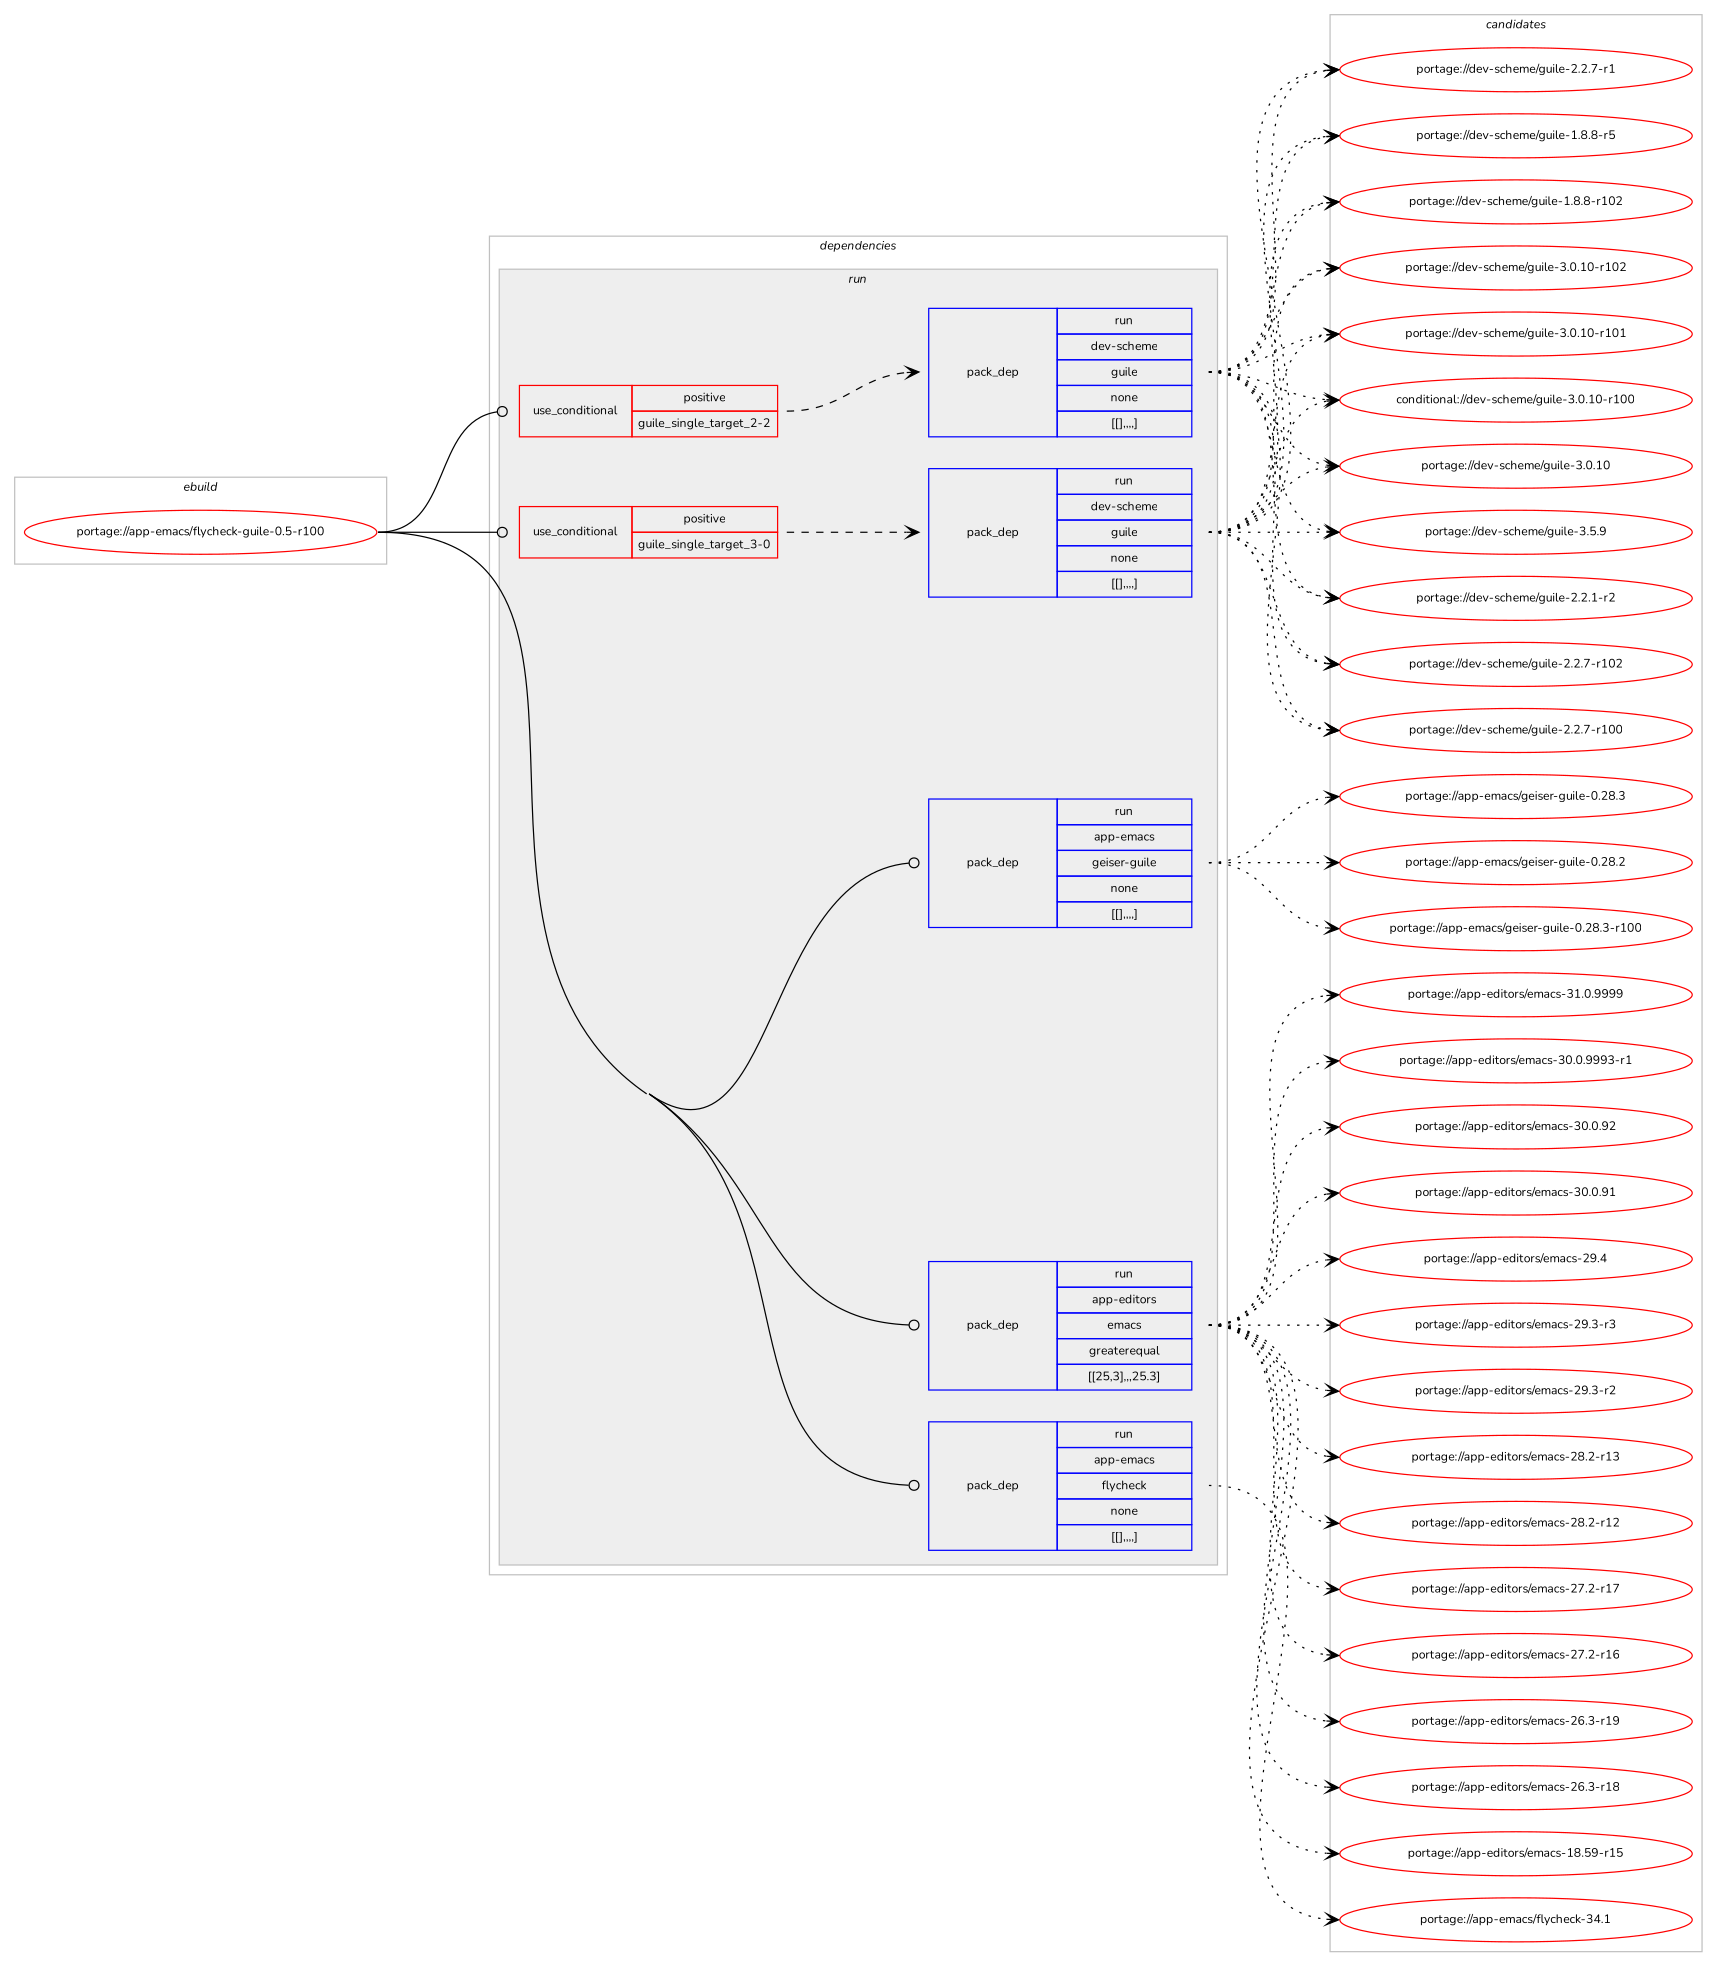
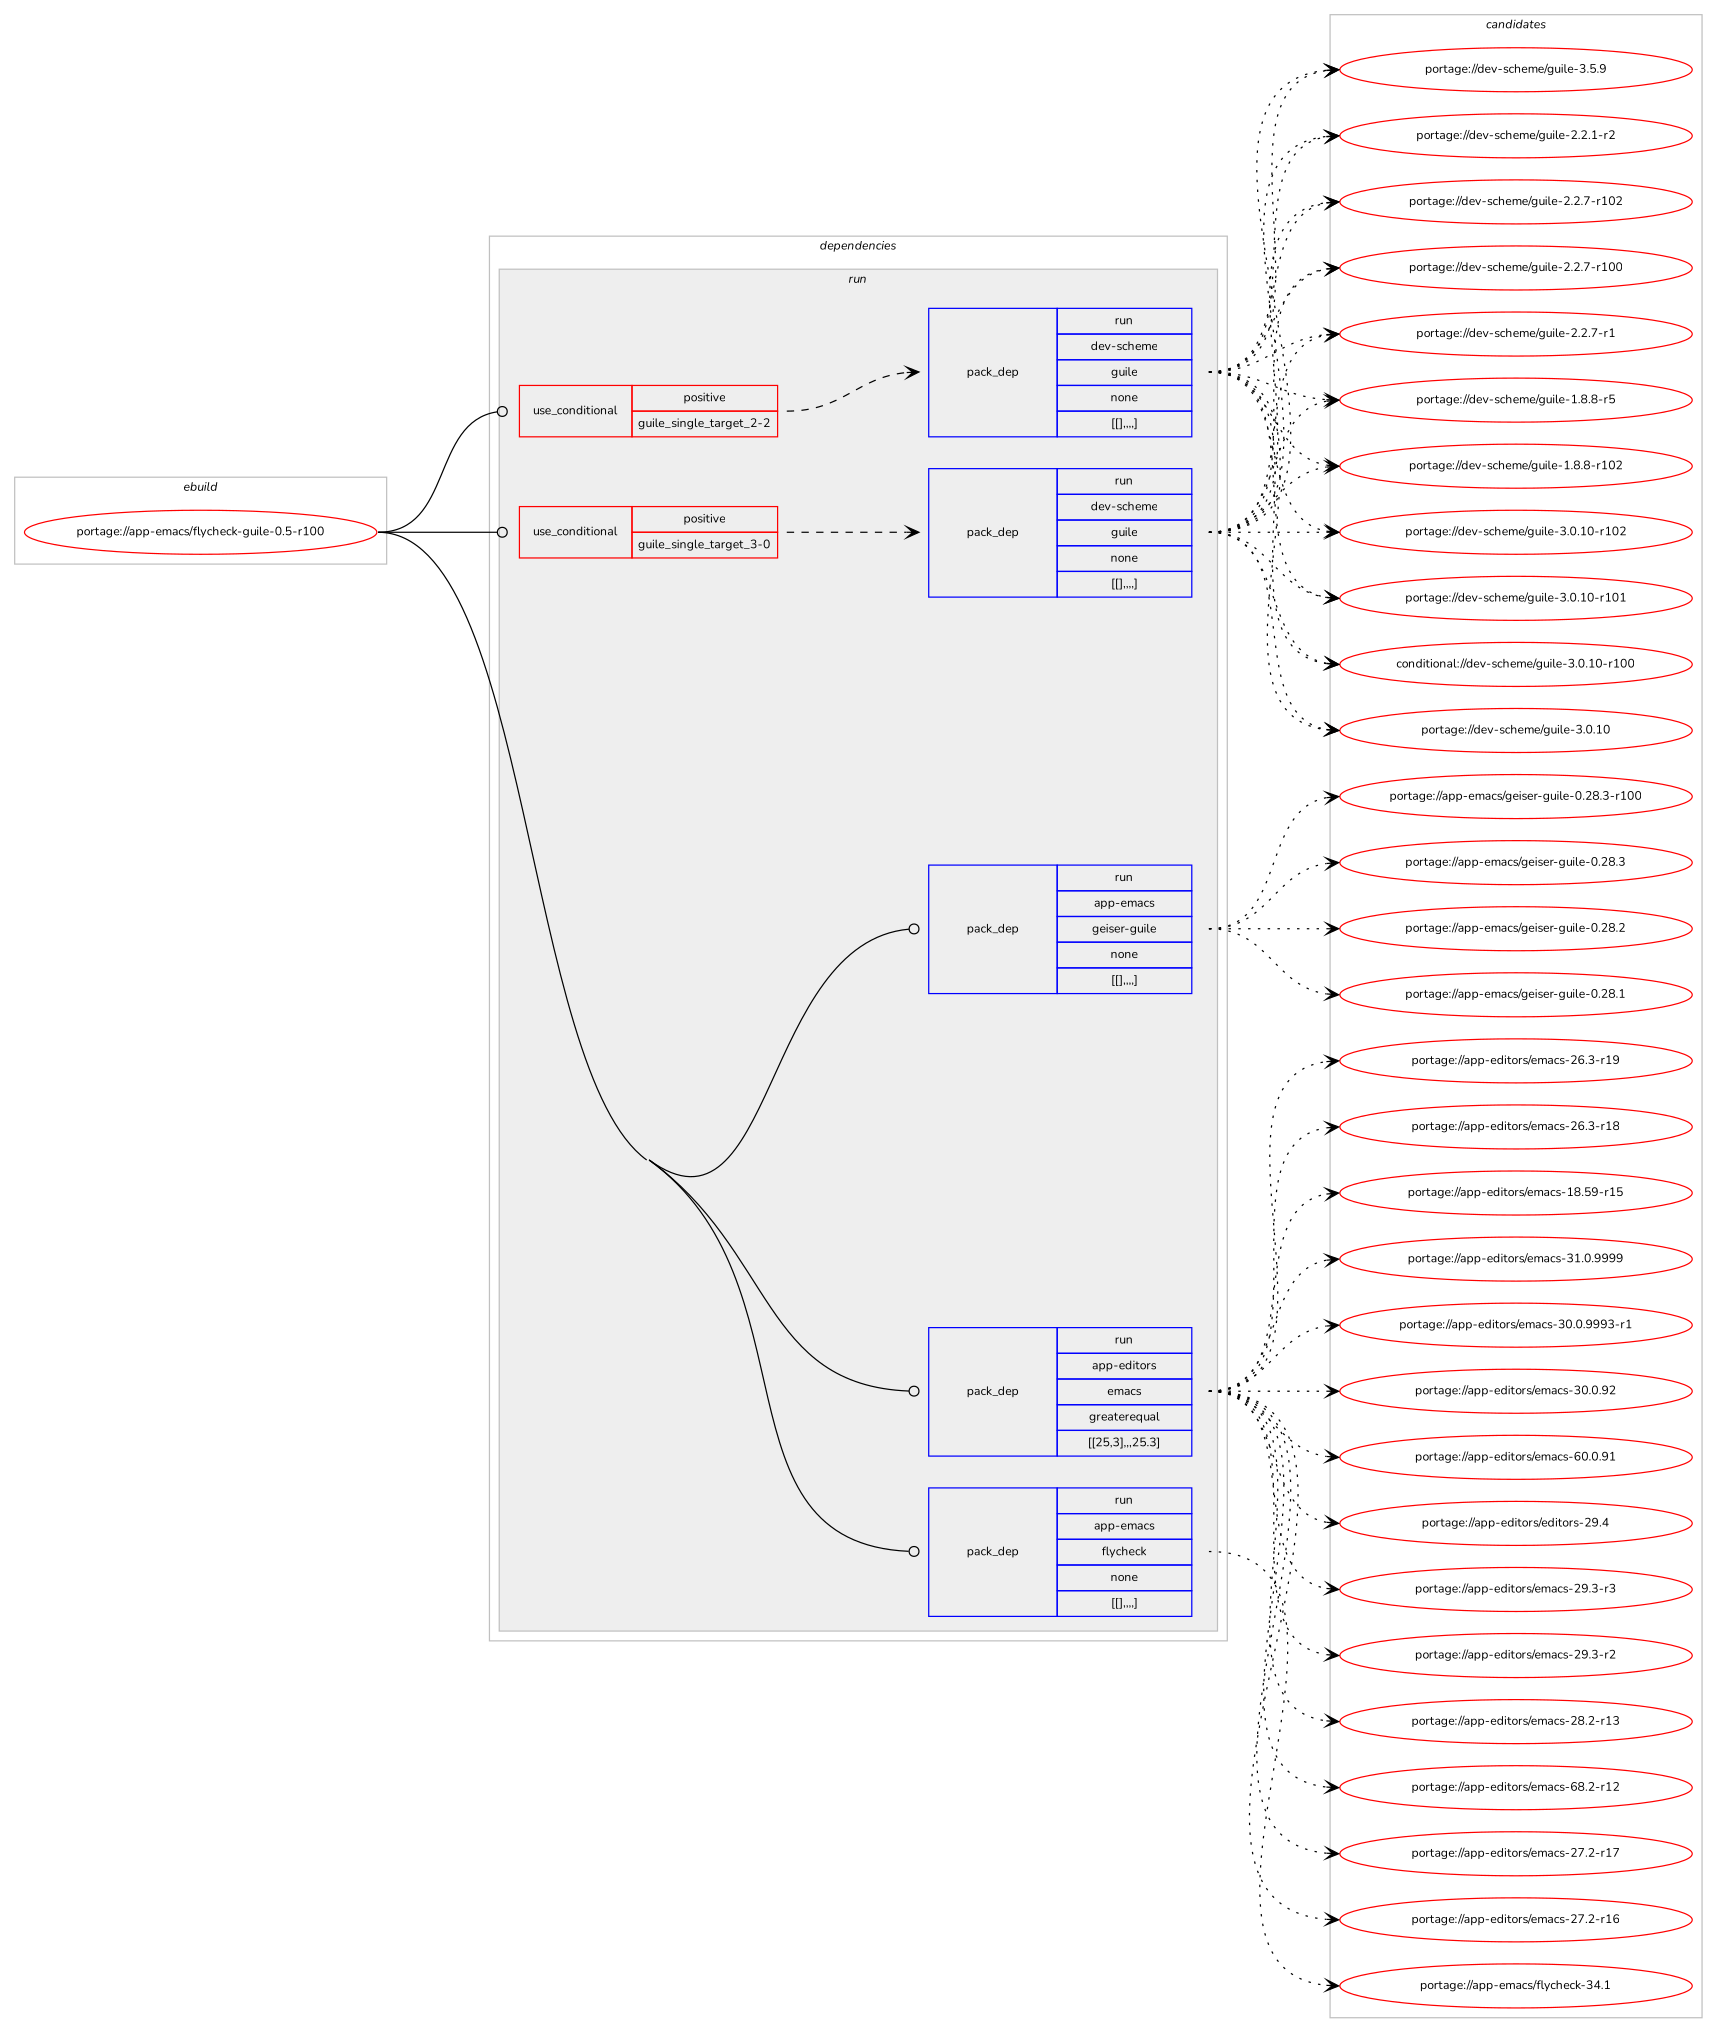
node "portage://app-emacs/geiser-guile-0.28.1": added
node "portage://app-editors/emacs-30.0.91": label "portage://app-editors/emacs-30.0.91" -> "portage://app-editors/emacs-60.0.91"
node "portage://app-editors/emacs-29.4": label "portage://app-editors/emacs-29.4" -> "portage://app-editors/editors-29.4"
node "portage://app-editors/emacs-28.2-r12": label "portage://app-editors/emacs-28.2-r12" -> "portage://app-editors/emacs-68.2-r12"
